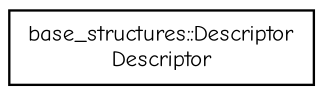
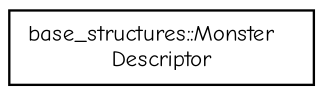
node "base_structures::Descriptor Descriptor": label "base_structures::Descriptor Descriptor" -> "base_structures::Monster Descriptor"
